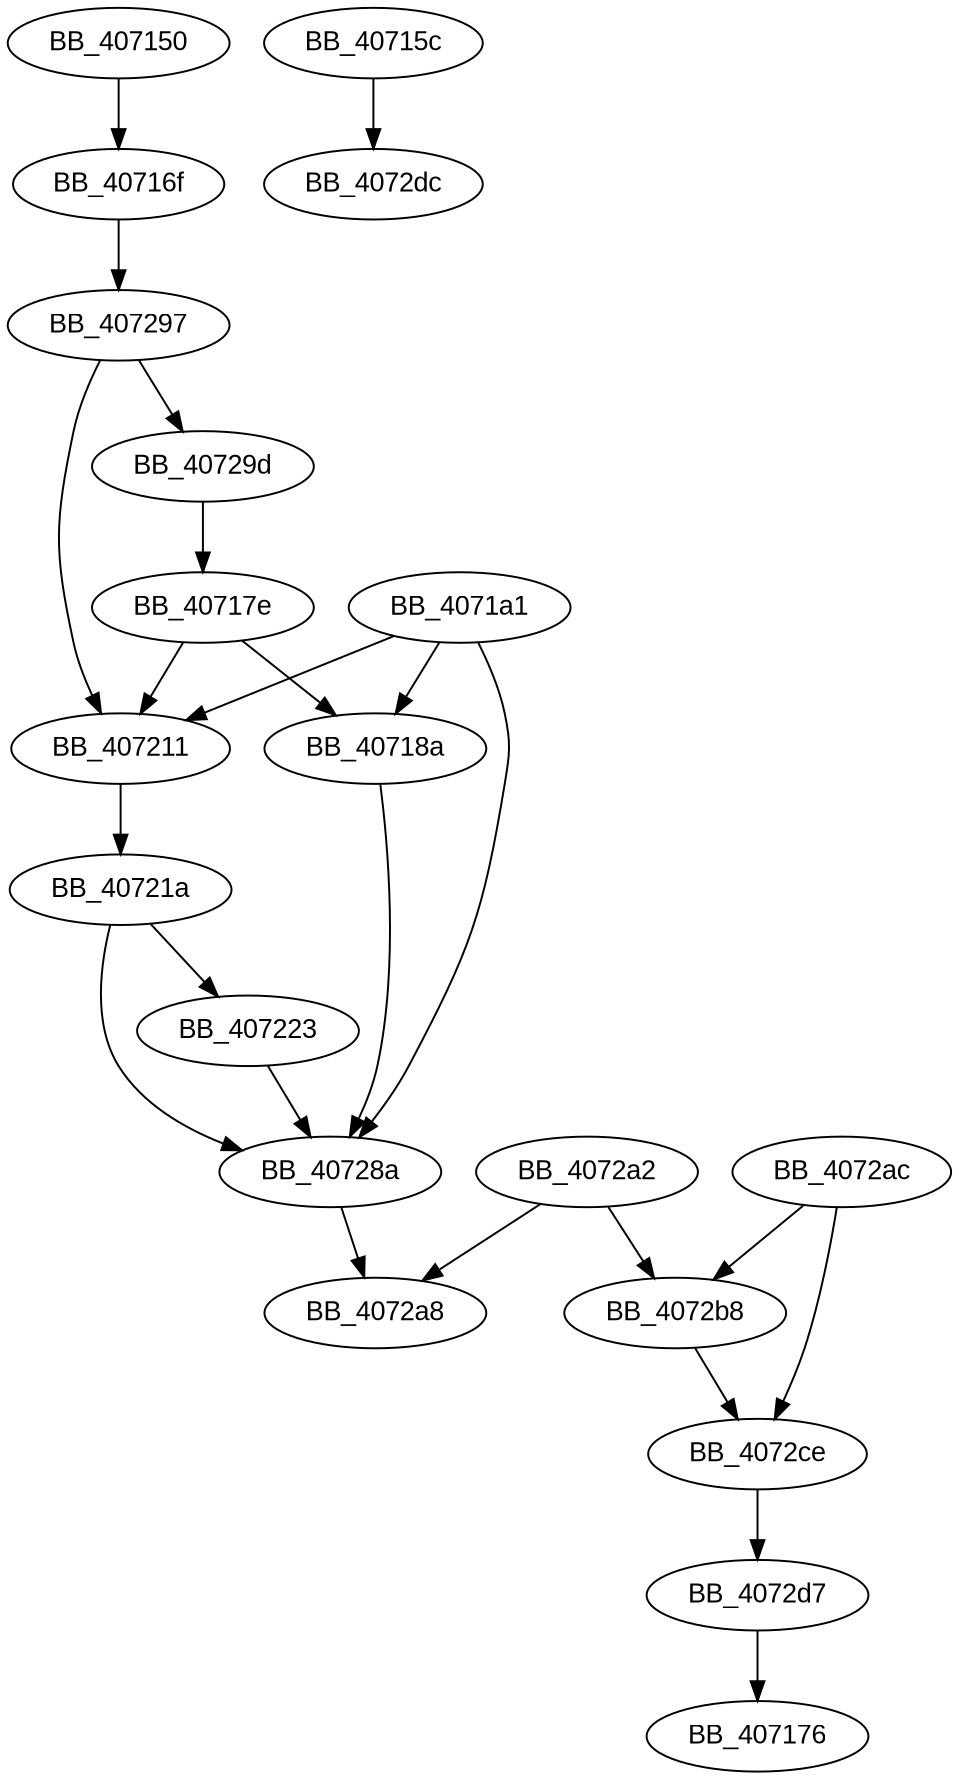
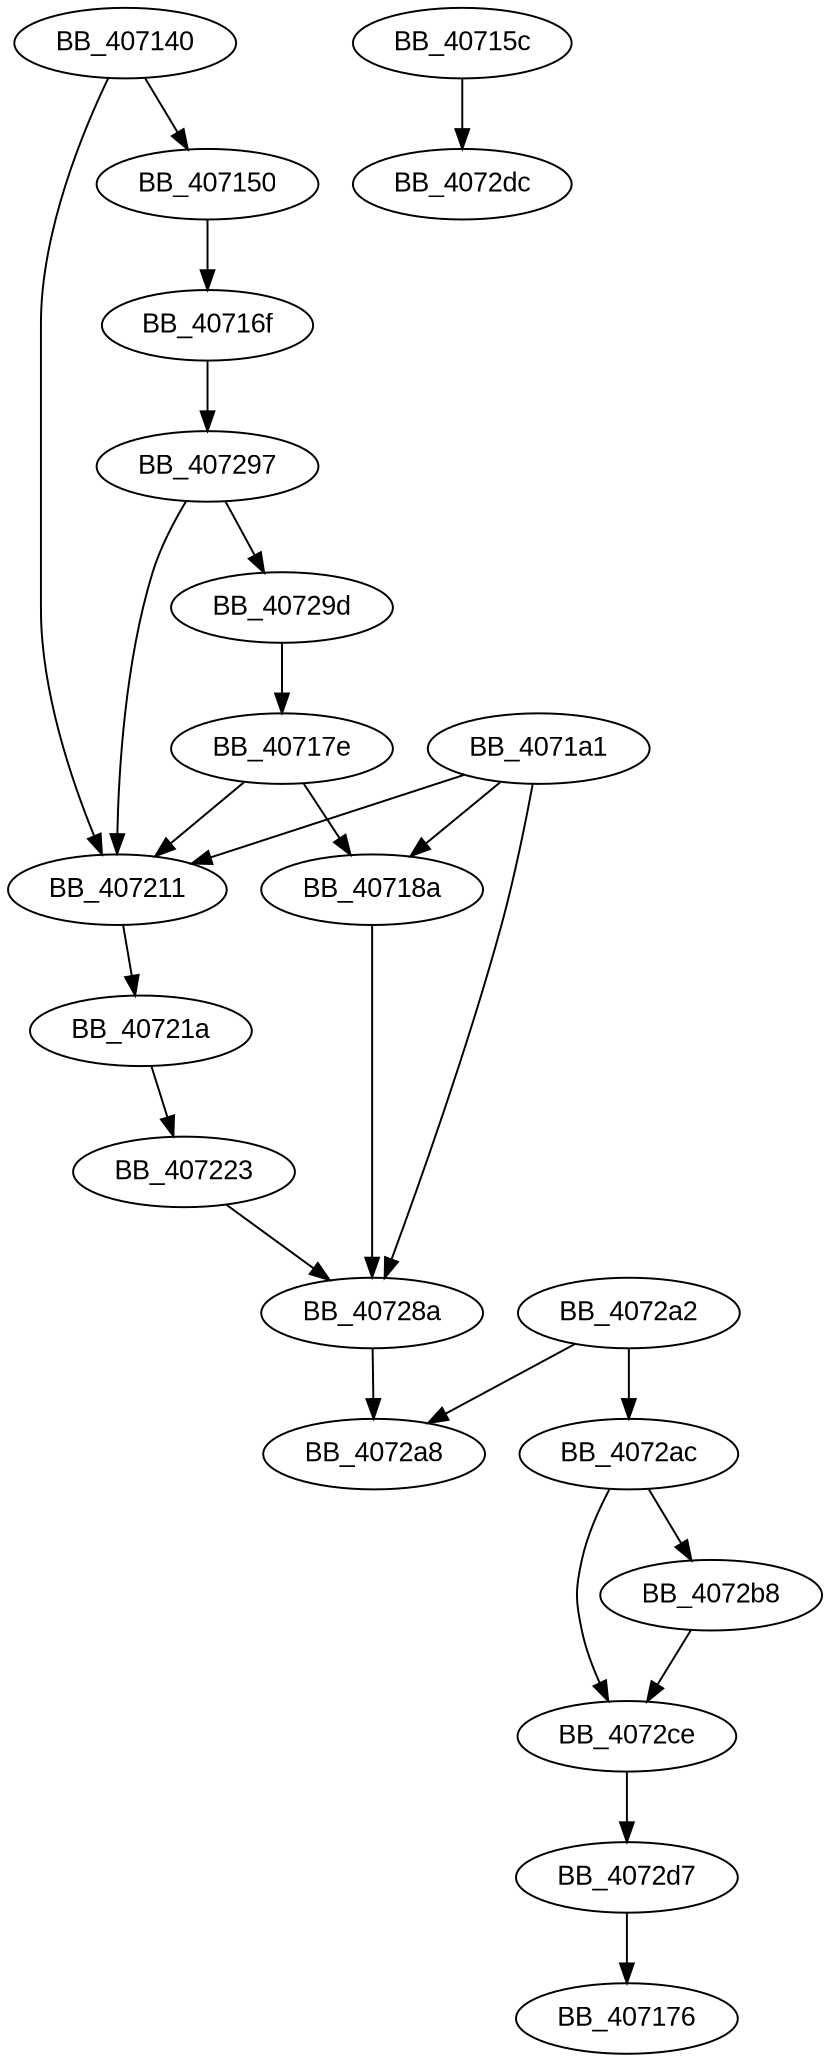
node "BB_407140": added
edge "BB_40721a" -> "BB_40728a": removed
edge "BB_4072a2" -> "BB_4072b8": now "BB_4072a2" -> "BB_4072ac"
